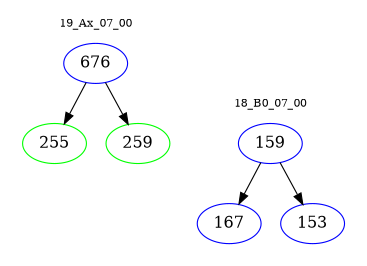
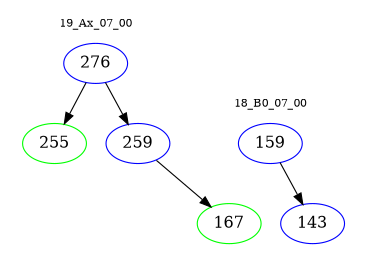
node "676": label "676" -> "276"
node "259": color green -> blue
edge "159" -> "167": now "259" -> "167"
node "167": color blue -> green
node "153": label "153" -> "143"
